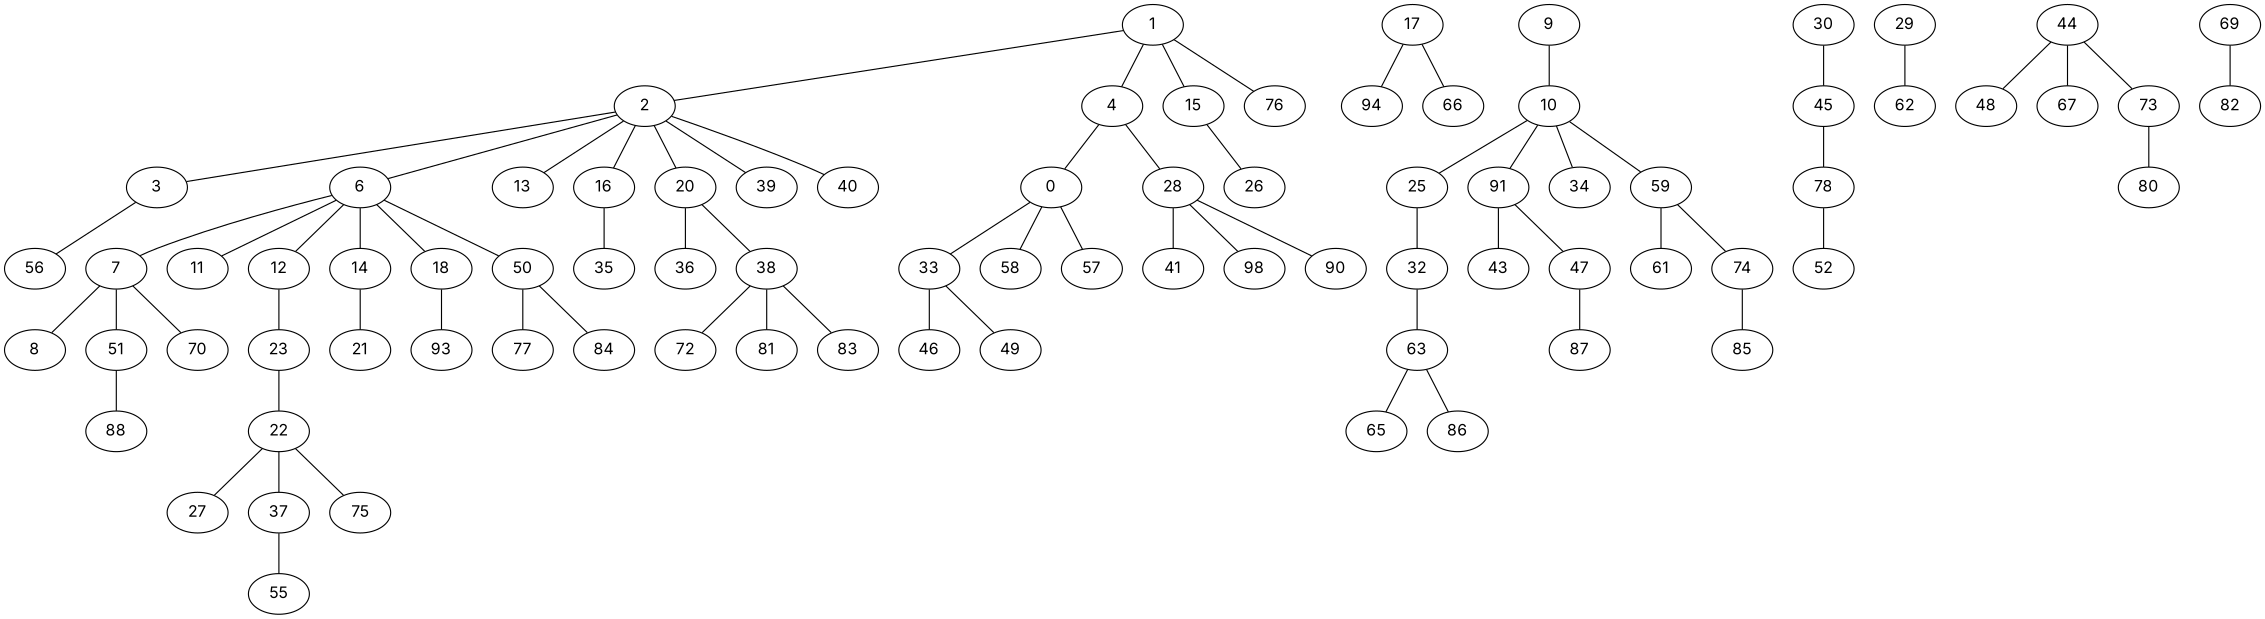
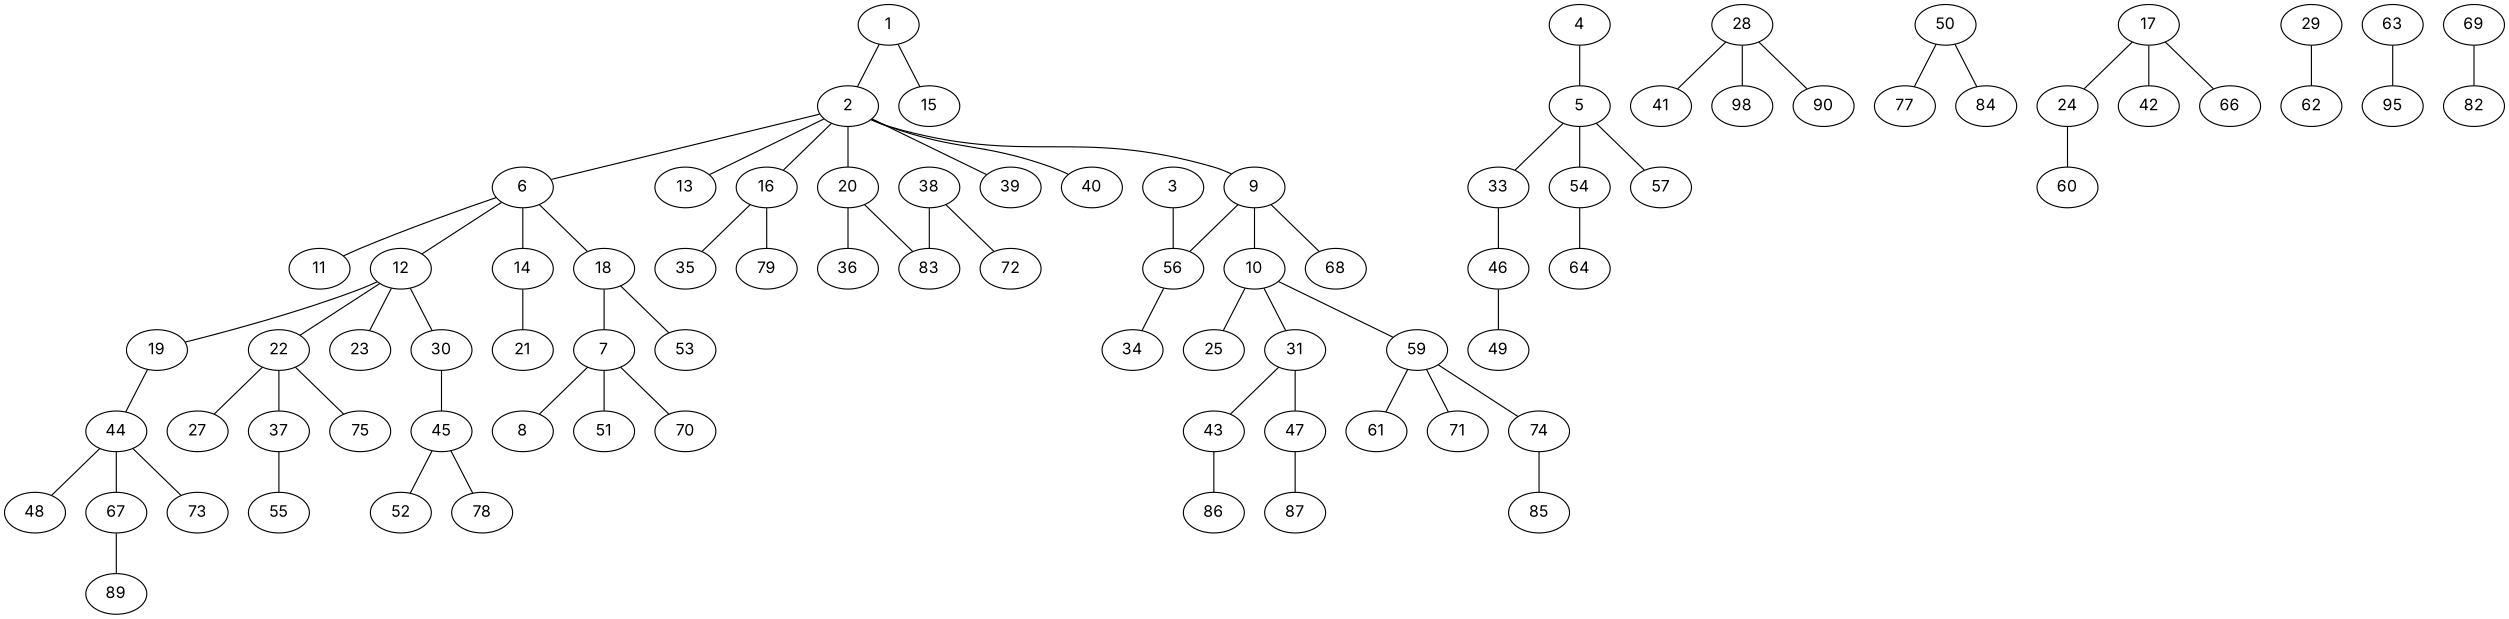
edge "1" -- "4": removed
node "76": removed
node "94": label "94" -> "24"
node "42": added
edge "2" -- "3": now "2" -- "9"
edge "4" -- "28": removed
edge "10" -- "34": now "56" -- "34"
node "0": label "0" -> "5"
node "26": removed
node "91": label "91" -> "31"
node "60": added
node "80": removed
edge "6" -- "7": now "18" -- "7"
edge "6" -- "50": removed
edge "20" -- "38": now "20" -- "83"
edge "9" -- "56": added
edge "78" -- "52": now "45" -- "52"
node "79": added
node "58": label "58" -> "54"
node "68": added
node "32": removed
node "64": added
edge "12" -- "30": added
edge "33" -- "49": now "46" -- "49"
node "19": added
node "93": label "93" -> "53"
node "81": removed
edge "23" -- "22": now "12" -- "22"
edge "63" -- "86": now "43" -- "86"
node "88": removed
node "65": label "65" -> "95"
node "71": added
node "89": added
